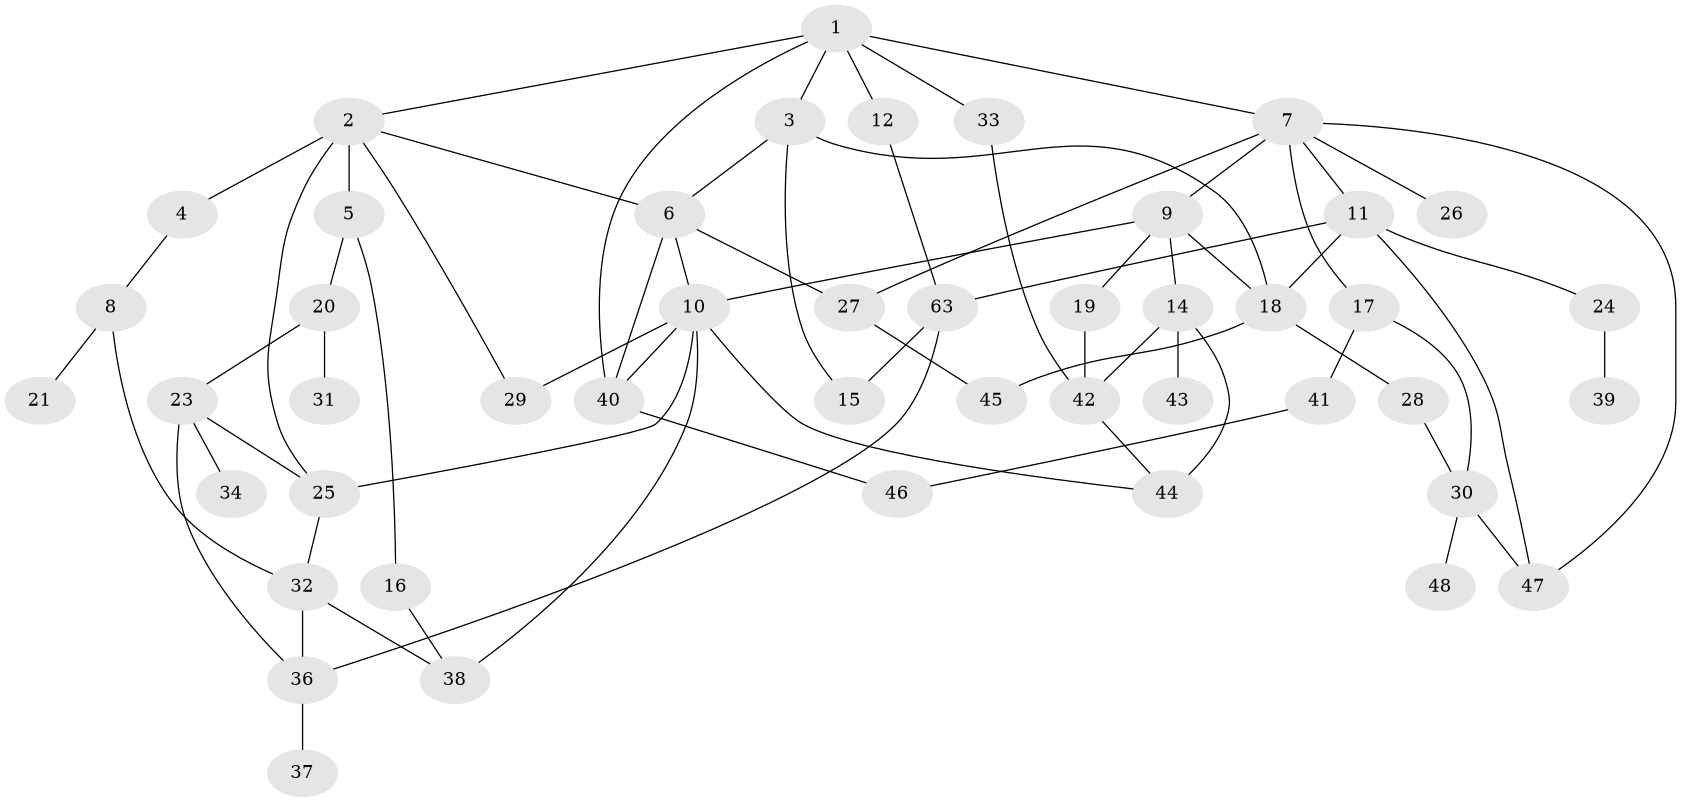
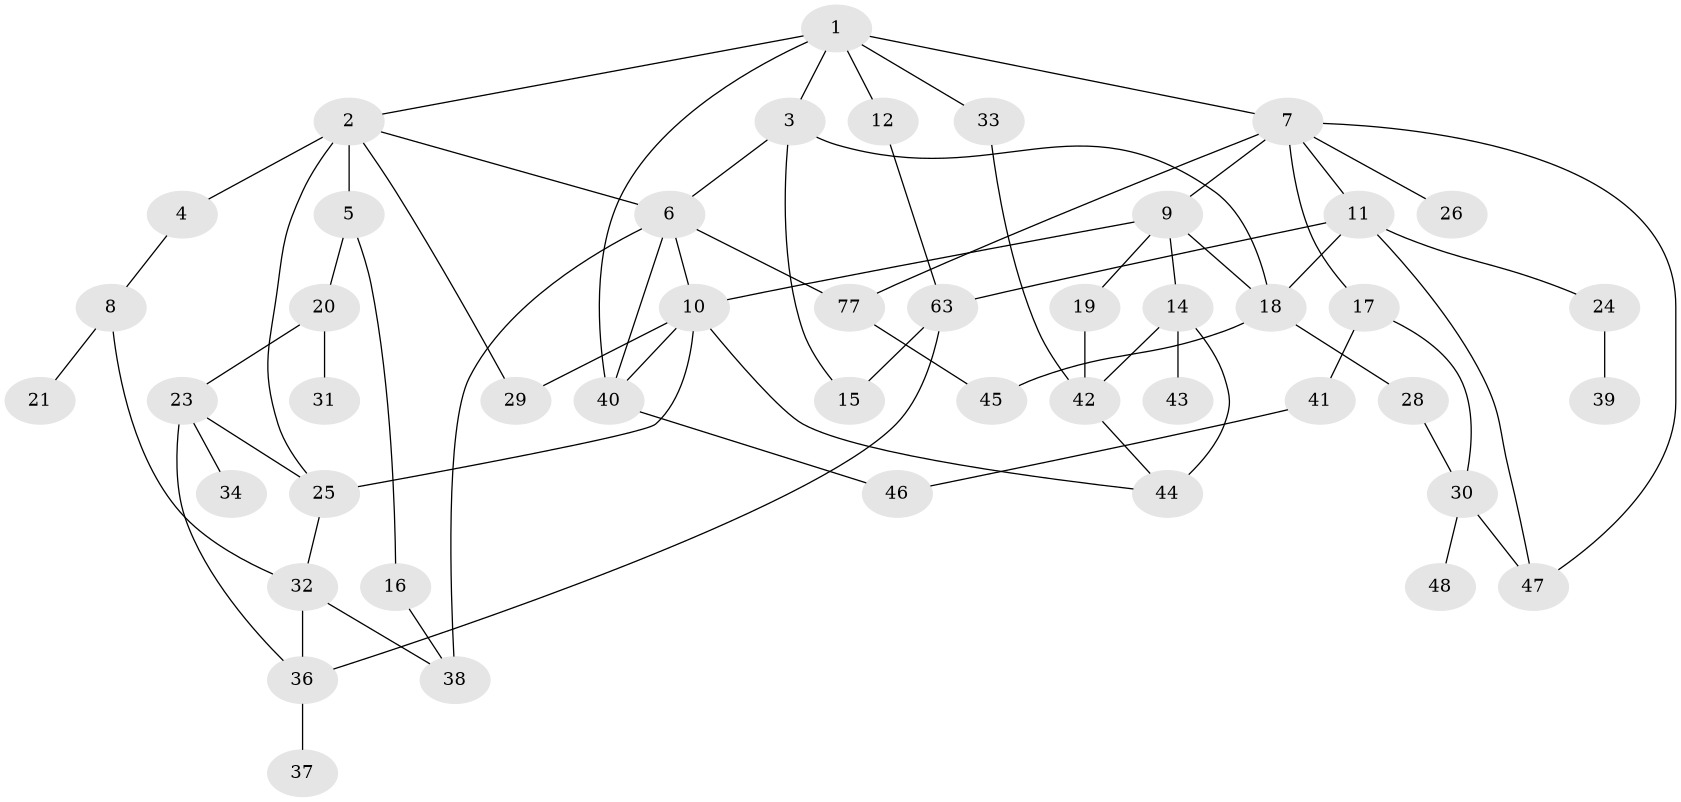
node "27": label "27" -> "77"
edge "10" -- "38": now "6" -- "38"
